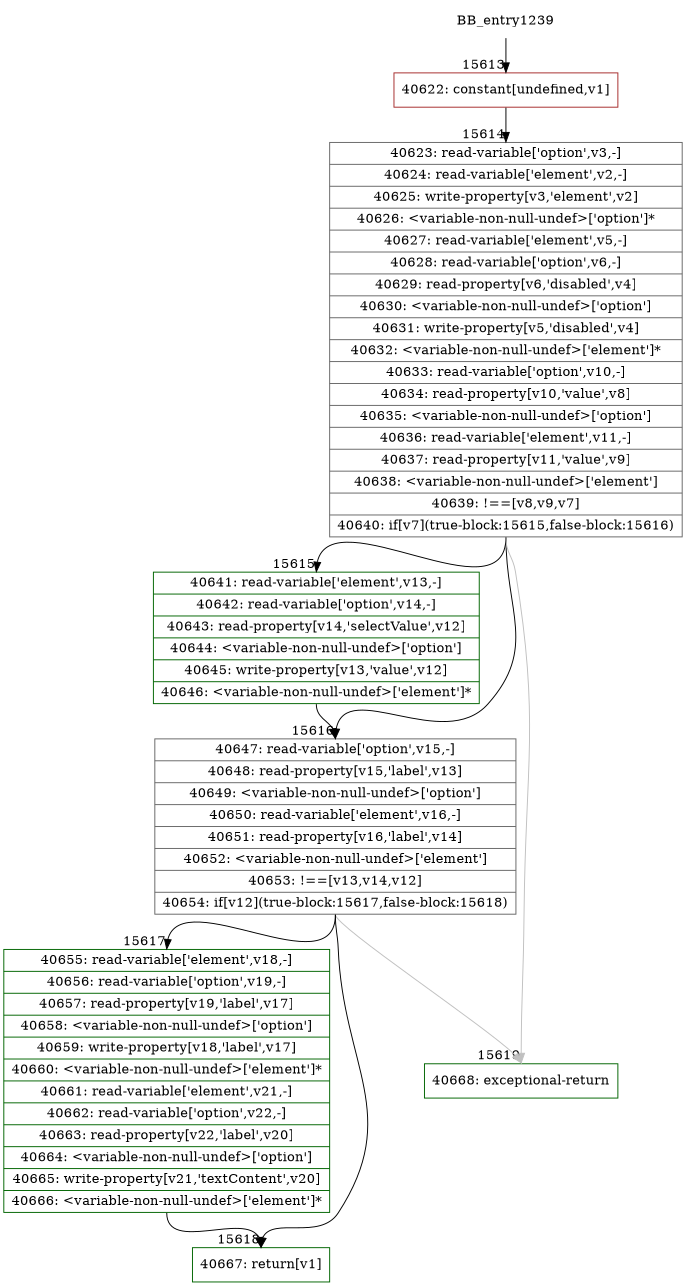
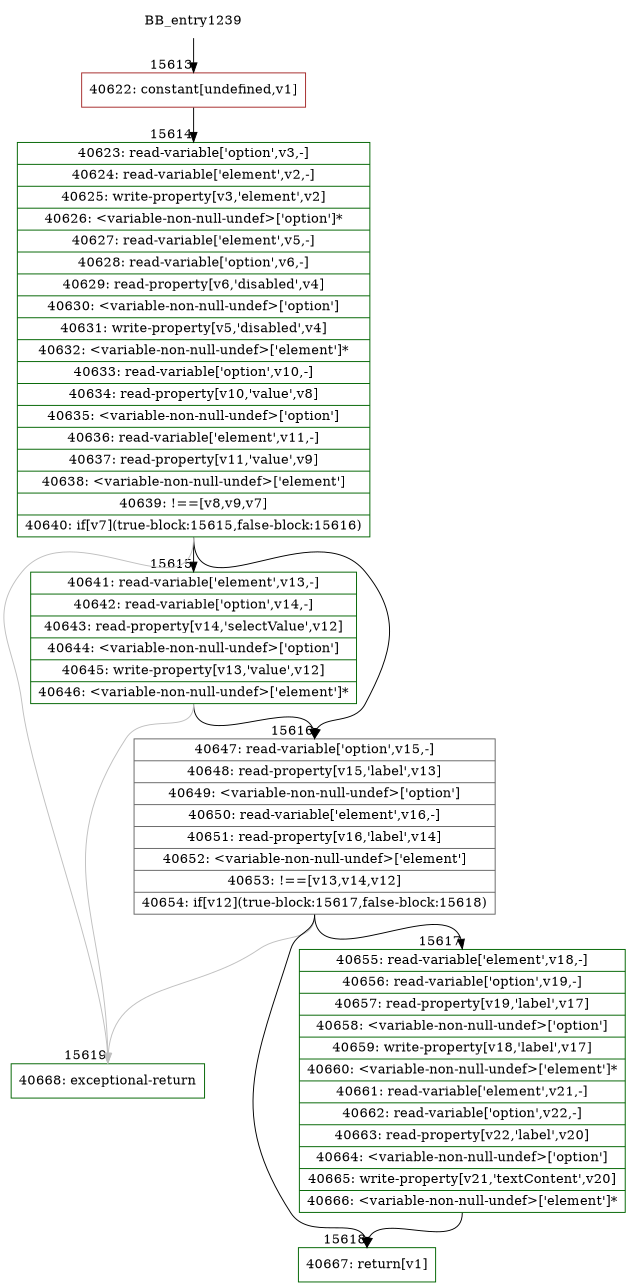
node "40623: read-variable['option',v3,-]": color gray40 -> darkgreen
edge "40641: read-variable['element',v13,-]" -> "40668: exceptional-return": added
